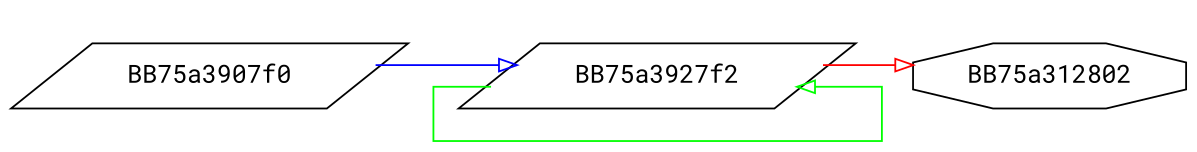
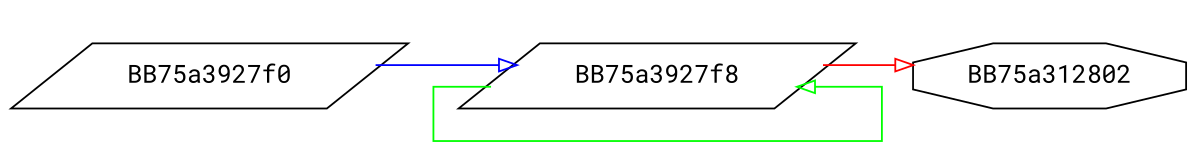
node "BB75a3907f0": label "BB75a3907f0" -> "BB75a3927f0"
node "BB75a3927f2": label "BB75a3927f2" -> "BB75a3927f8"
